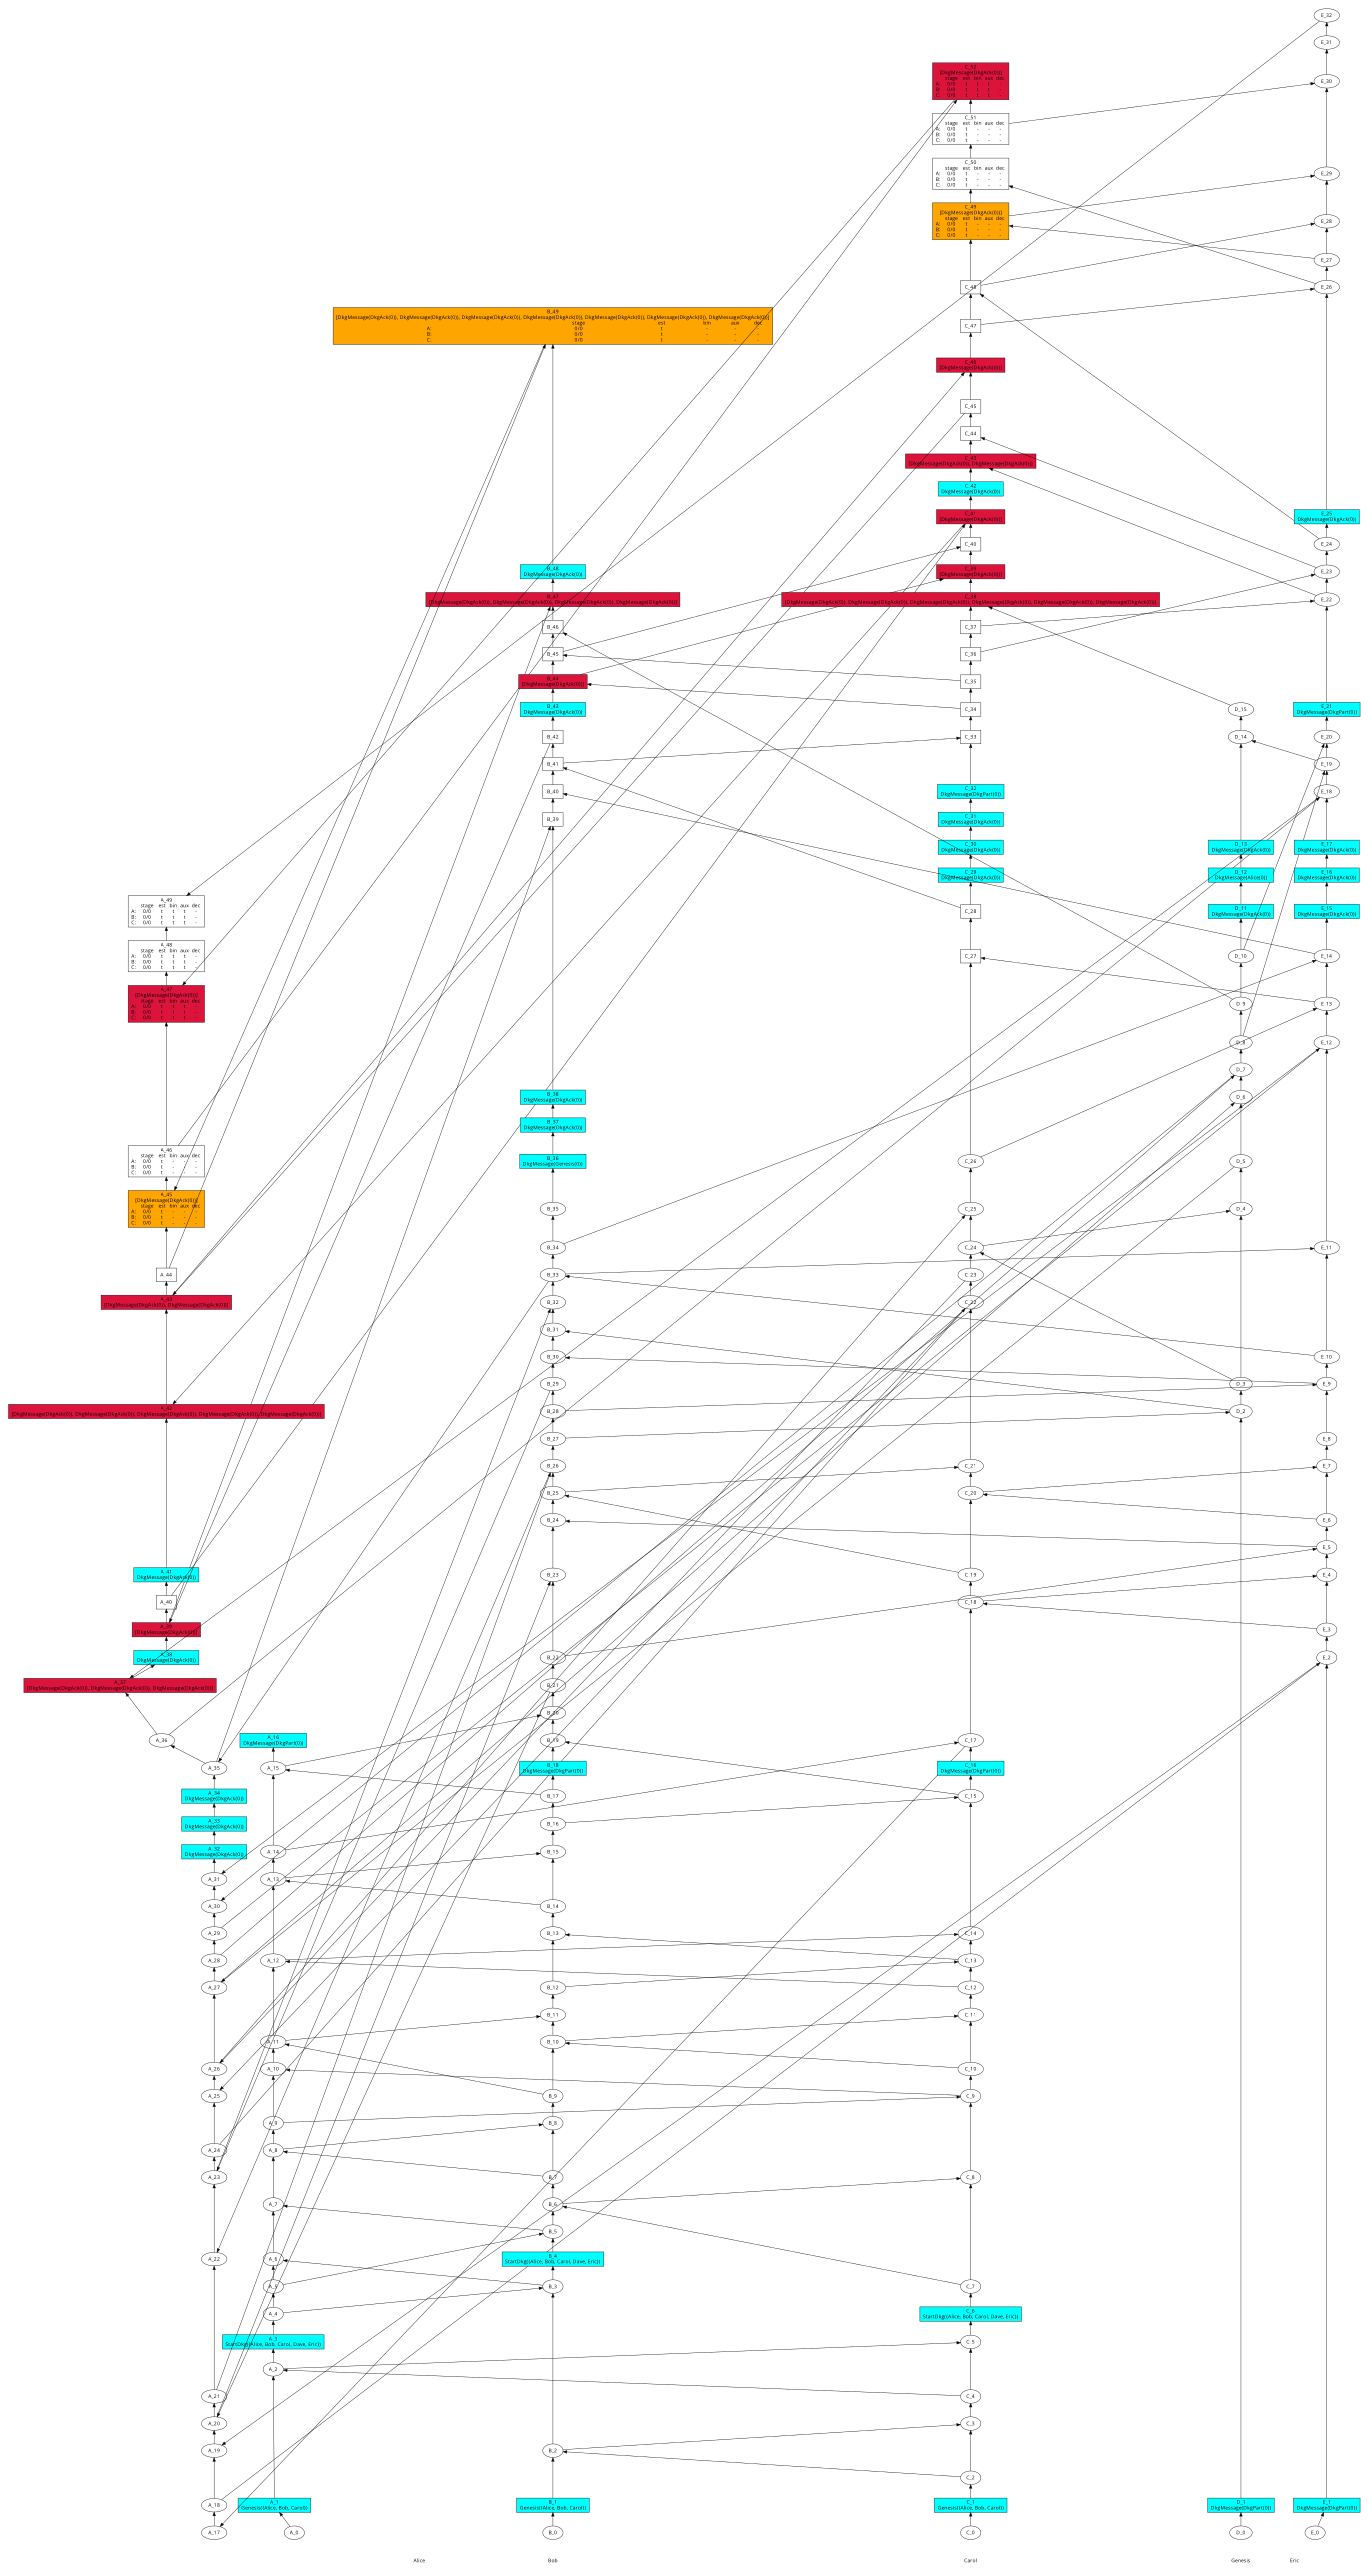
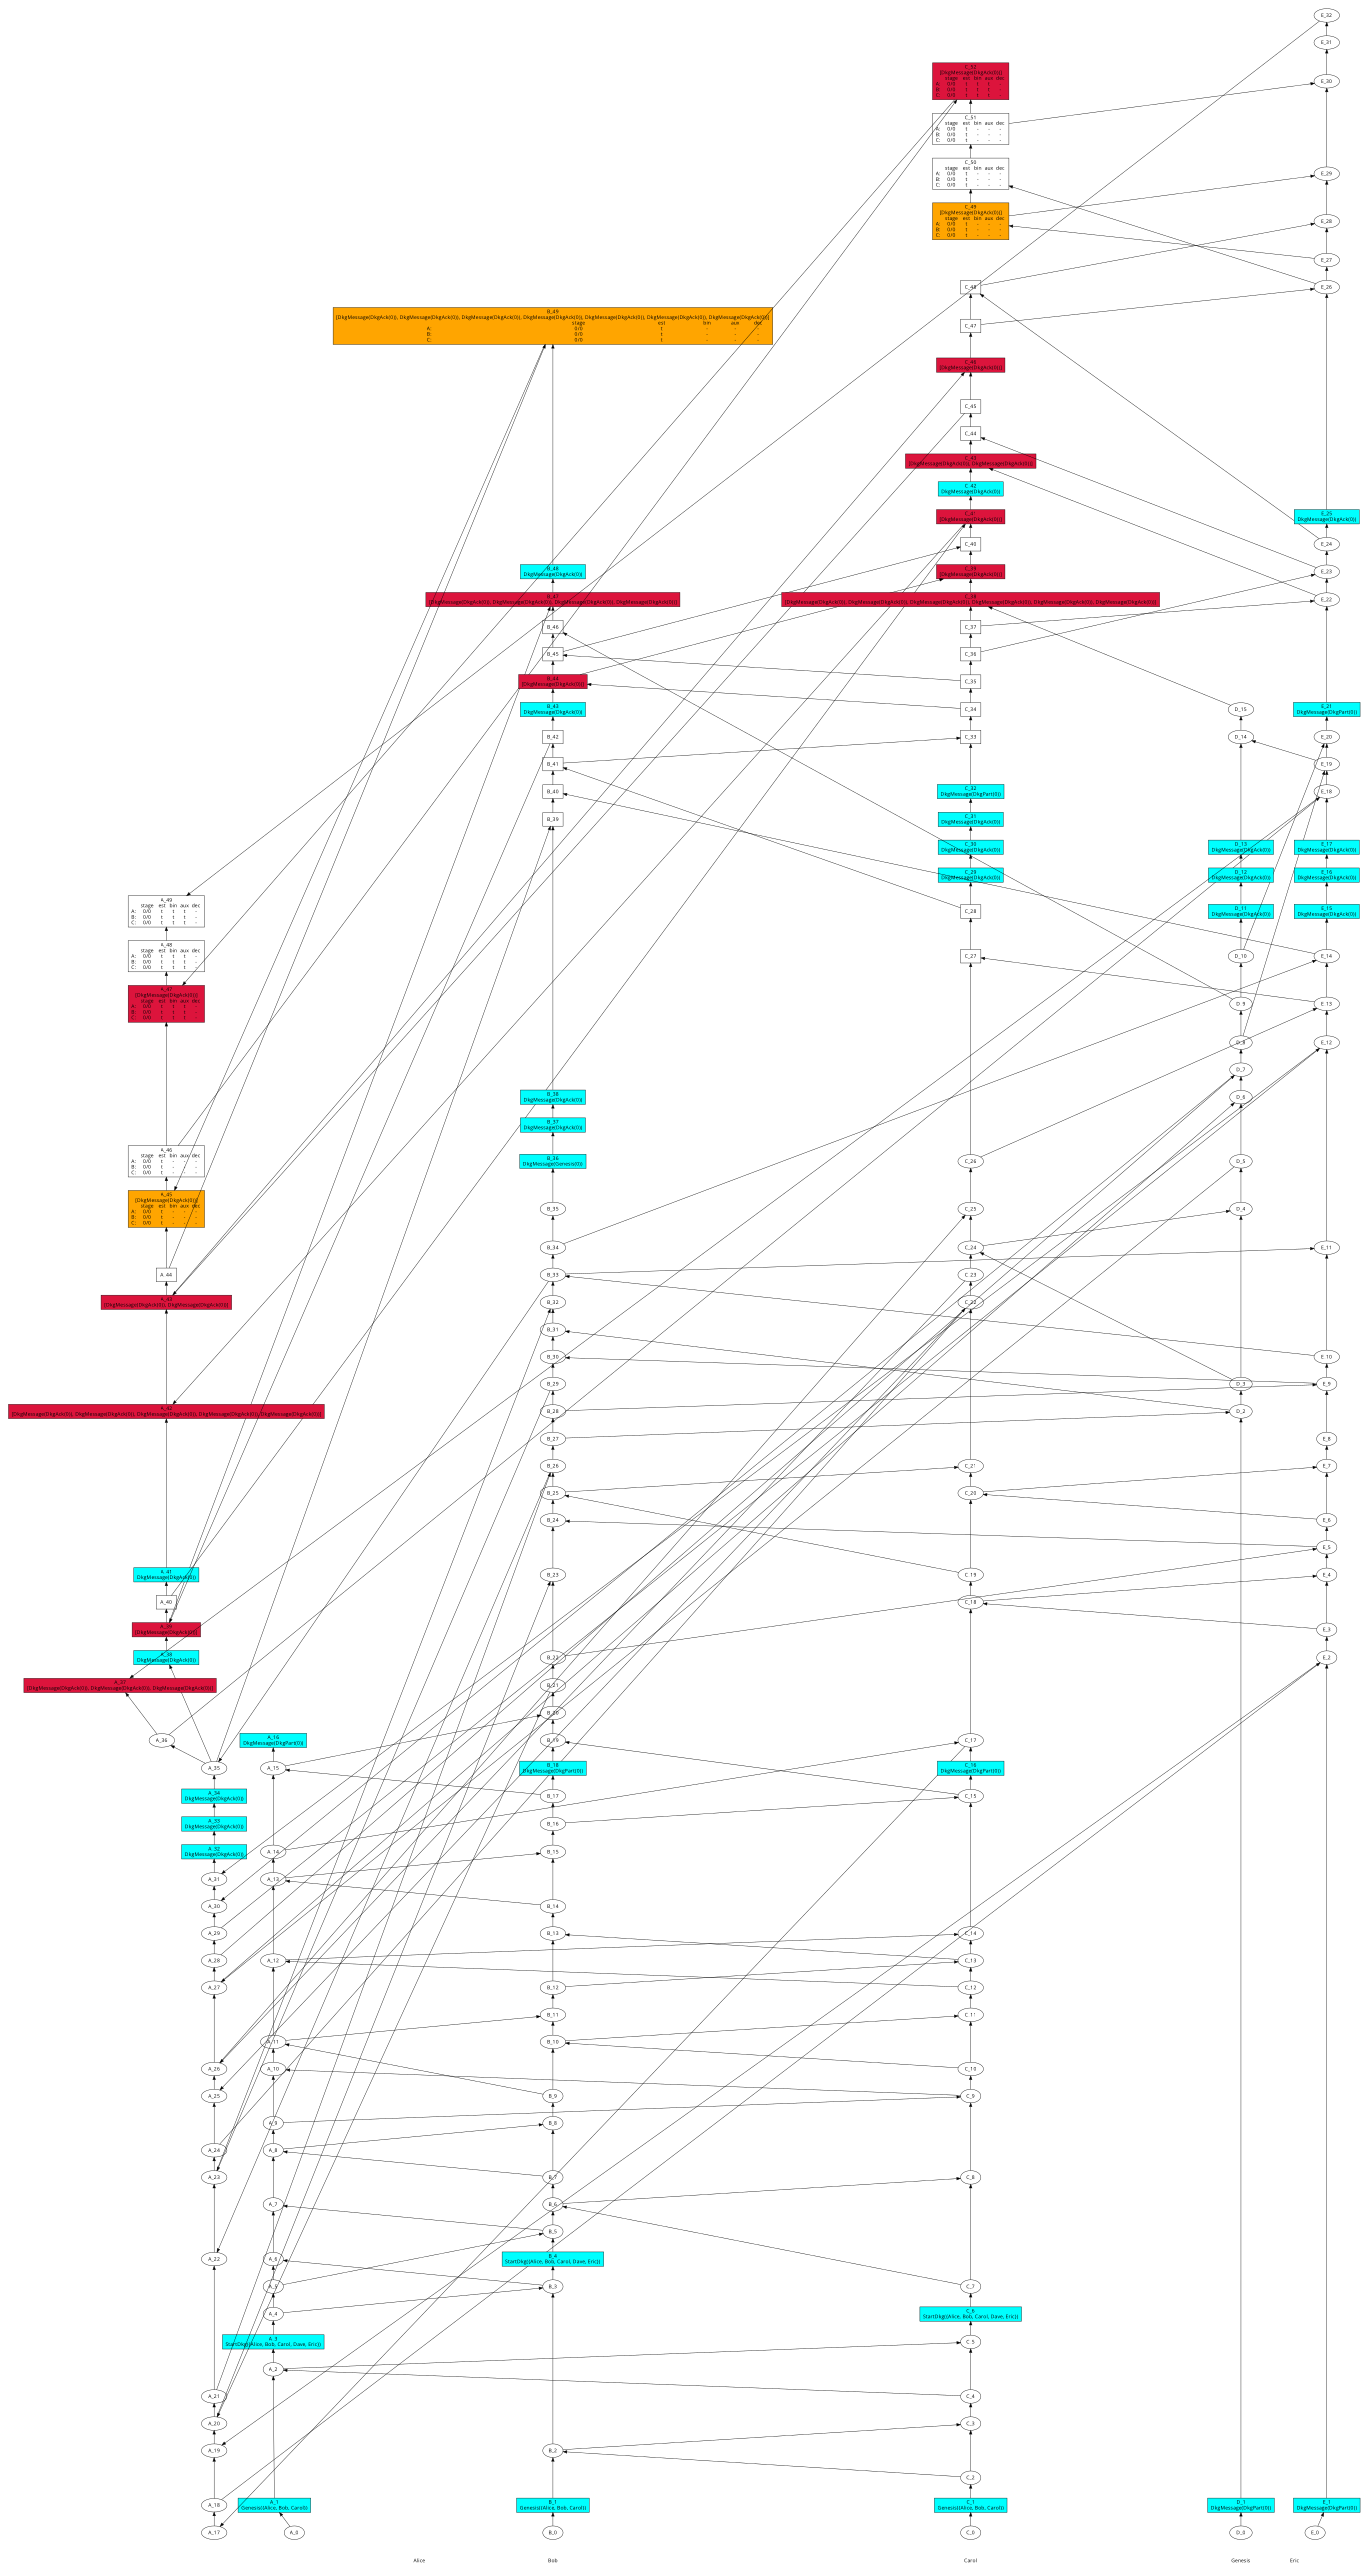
edge "C_48" -> "C_49": removed
node "D_12": text "DkgMessage(Alice(0))" -> "DkgMessage(DkgAck(0))"
edge "A_37" -> "A_38": now "A_35" -> "A_38"
